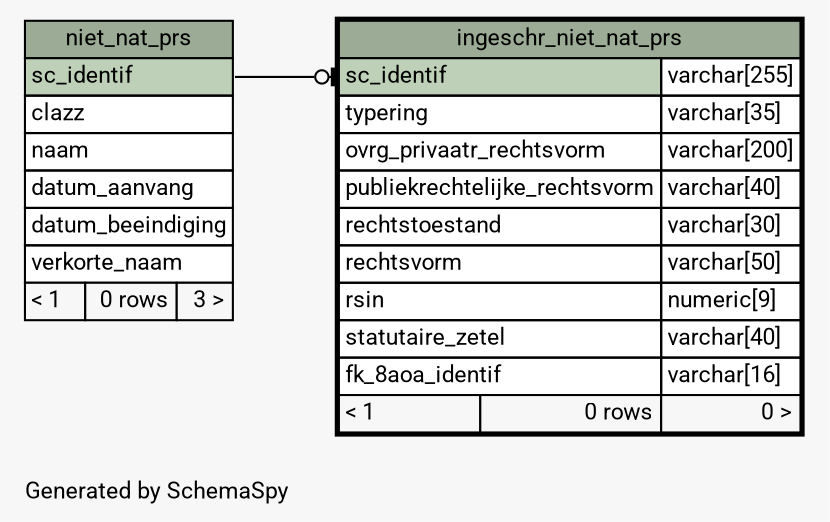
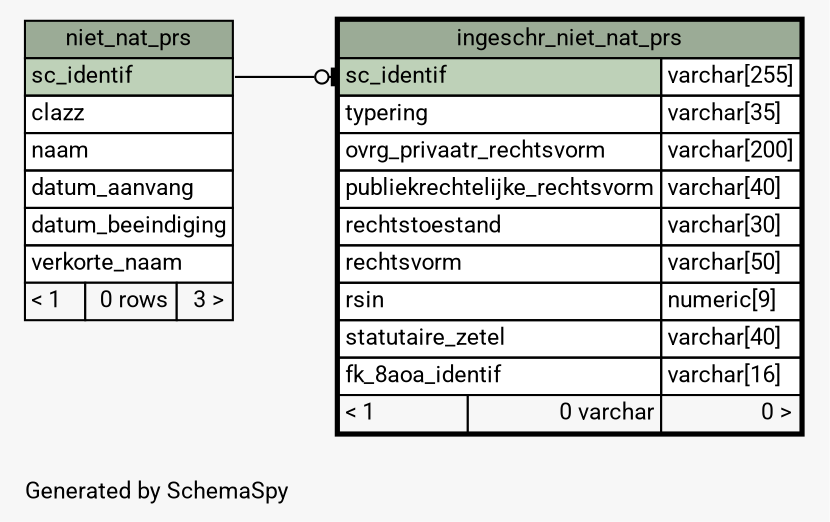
node "ingeschr_niet_nat_prs": text "0 rows" -> "0 varchar"
